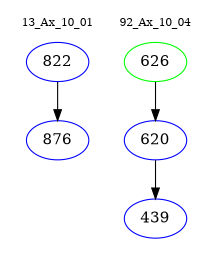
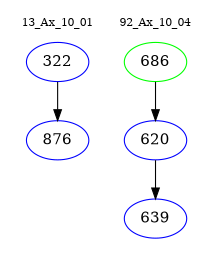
node "822": label "822" -> "322"
node "626": label "626" -> "686"
node "439": label "439" -> "639"
